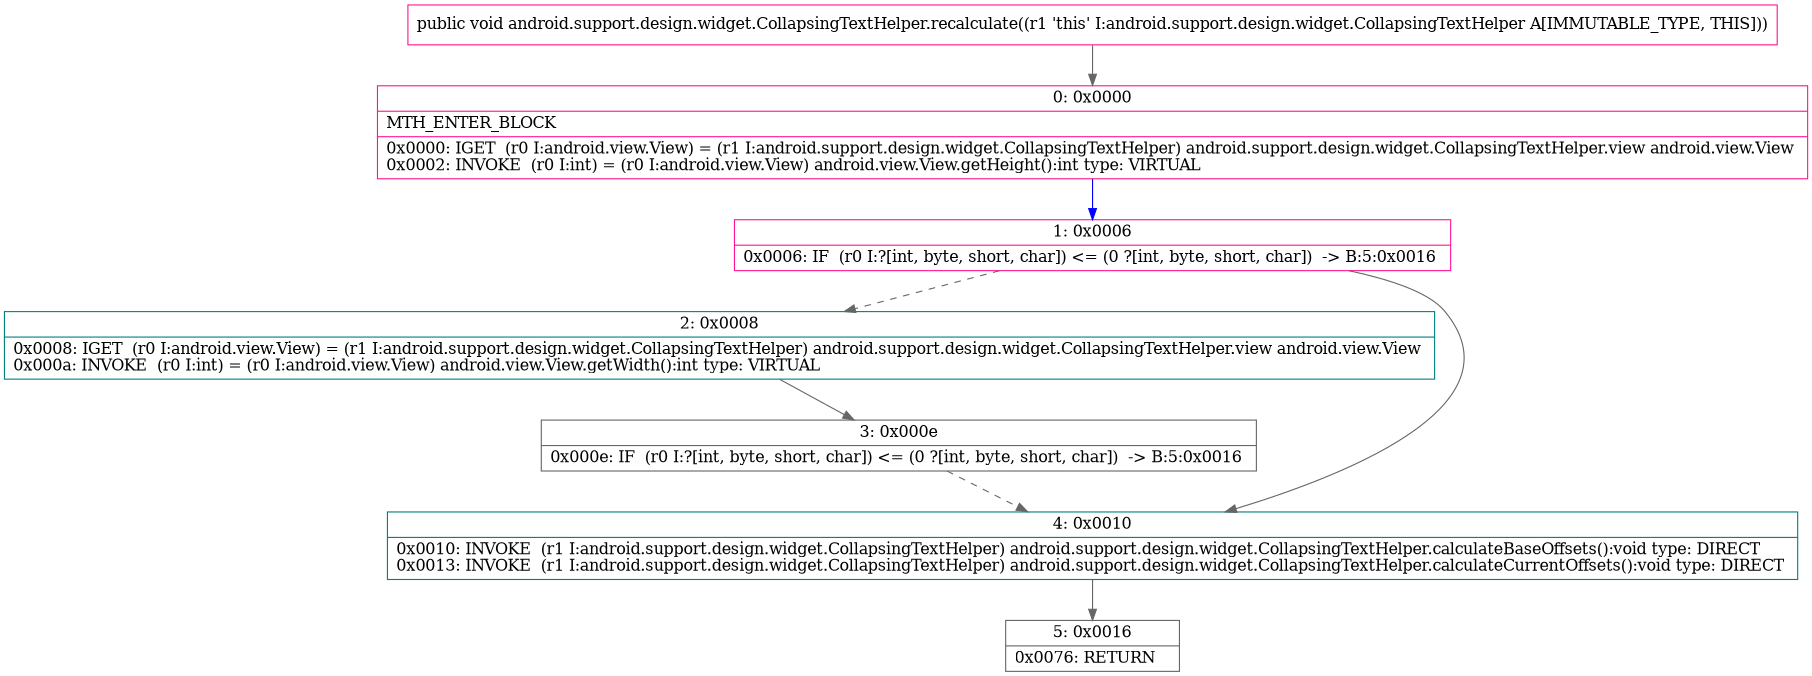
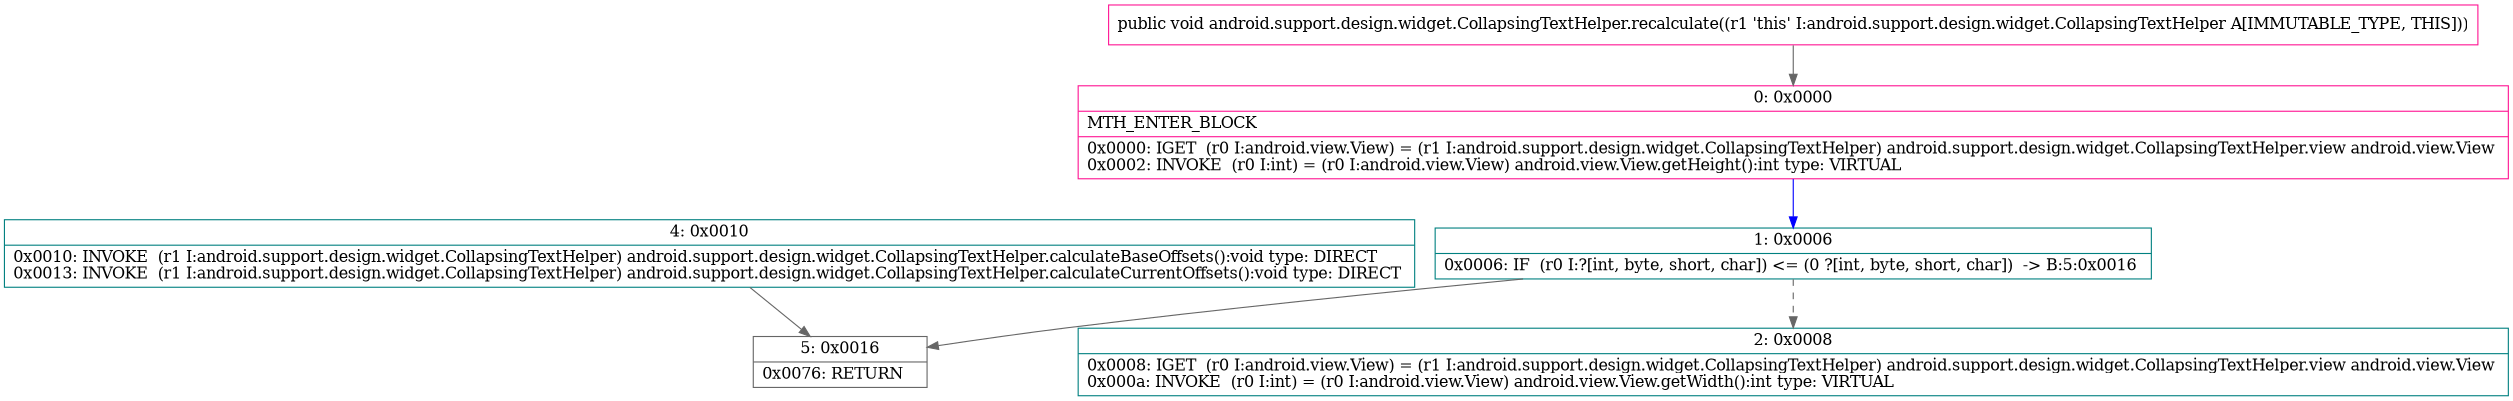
node "1: 0x0006": color deeppink -> teal
edge "1: 0x0006" -> "4: 0x0010": now "1: 0x0006" -> "5: 0x0016"
node "3: 0x000e": removed
